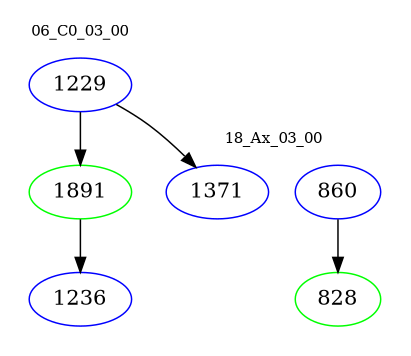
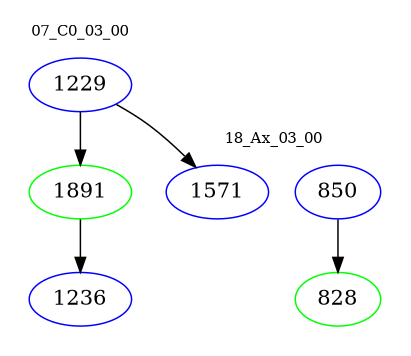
cluster "06_C0_03_00": label "06_C0_03_00" -> "07_C0_03_00"
node "1371": label "1371" -> "1571"
node "860": label "860" -> "850"
